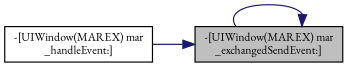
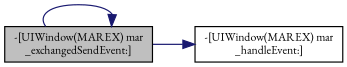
edge "-[UIWindow(MAREX) mar _handleEvent:]" -> "-[UIWindow(MAREX) mar _exchangedSendEvent:]": reversed
